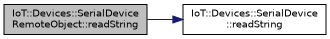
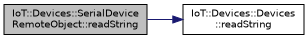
node "IoT::Devices::SerialDevice ::readString": label "IoT::Devices::SerialDevice ::readString" -> "IoT::Devices::Devices ::readString"
